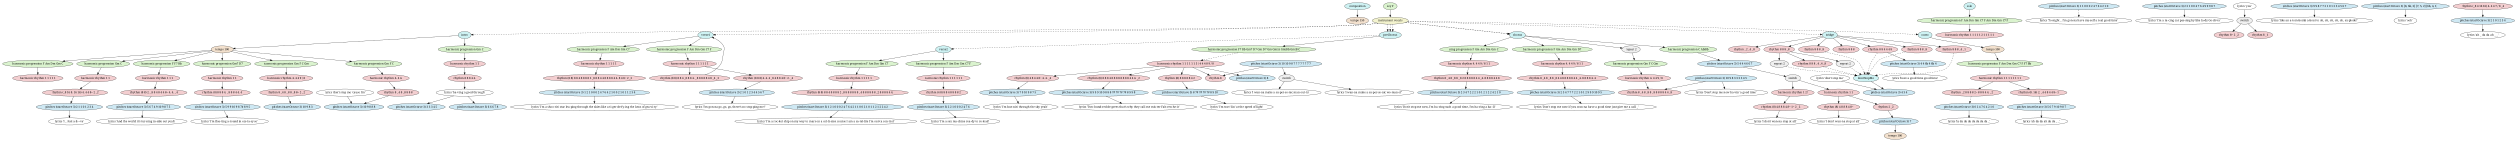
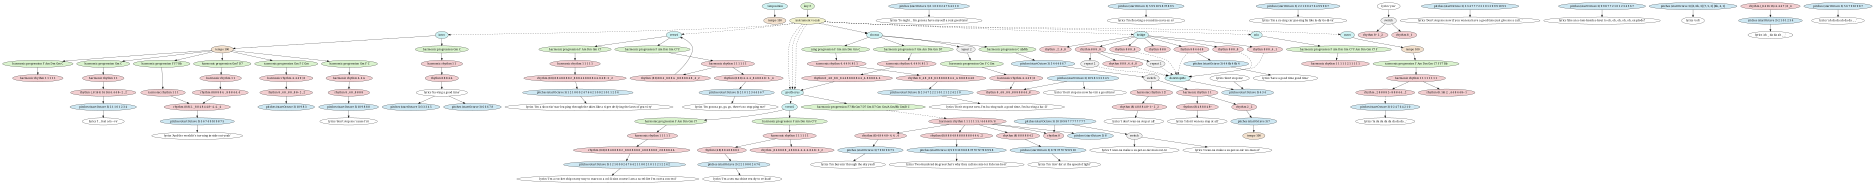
edge "pitches (startOctave 3) 1 1 0 0 0 2 4 7 6 4 2 1 0" -> "lyrics 'To-night _ I'm gon-na have my-self a real good time'": style dashed -> solid
edge "instrument vocals" -> "solo": added
edge "rhythm 8 _4 8 _8 8 _8 4 4 8 8 8 8 8 4 4 _4. 8 8 8 8 4. 4" -> "pitches (startOctave 3) 2 3 4 7 7 7 2 2 1 0 1 2 9 9 9 10 9 5": now "rhythm 8 _4 8 _8 8 _8 4 4 8 8 8 8 8 4 4 _4. 8 8 8 8 4. 4" -> "preChorus"
node "lyrics 'ha-ving a good through'": label "lyrics 'ha-ving a good through'" -> "lyrics 'ha-ving a good time'"
edge "rhythm (8) 8 8 8 4. _8 8 8 4 4. 4" -> "pitches (startOctave 3) 5 9 9 10 9 8 7# 8 9 5": now "rhythm (8) 8 8 8 4. _8 8 8 4 4. 4" -> "rhythm (8 8) 2. _8 8 4 8 4 4 8~ 4. 4. _4"
edge "lyrics 'don't stop me 'cause I'm'" -> "pitches (startOctave 3) 10 9 8 8 8": reversed
edge "rhythm (8. 16) 2. _4 4 8 4 4 8~ 1" -> "pitches (startOctave 3) 5 6 7 9 10 9 8 7": removed
node "rhythm _8 4 8 8 8 8 _4 8 8 8 4. 4. 4. 4. 8 4 8~ 2 _2": added
